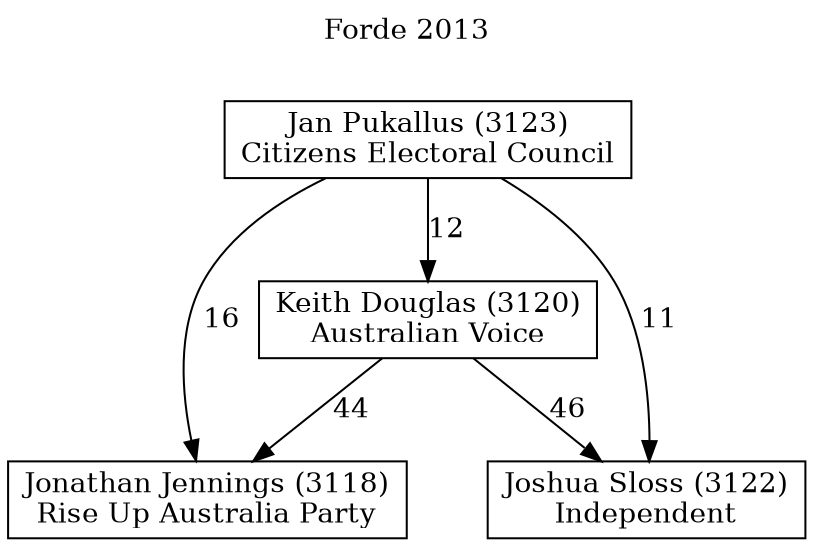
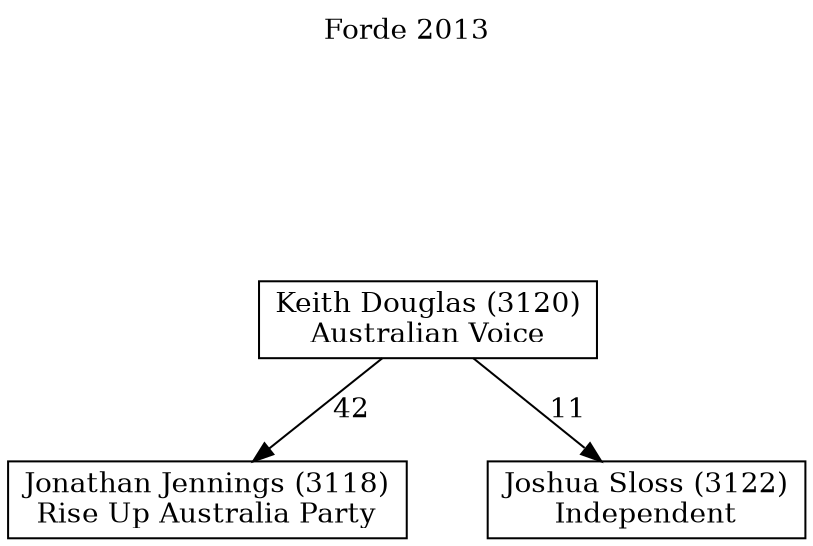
node "Jan Pukallus (3123) Citizens Electoral Council": removed
edge "Keith Douglas (3120) Australian Voice" -> "Jonathan Jennings (3118) Rise Up Australia Party": label "44" -> "42"
edge "Keith Douglas (3120) Australian Voice" -> "Joshua Sloss (3122) Independent": label "46" -> "11"
